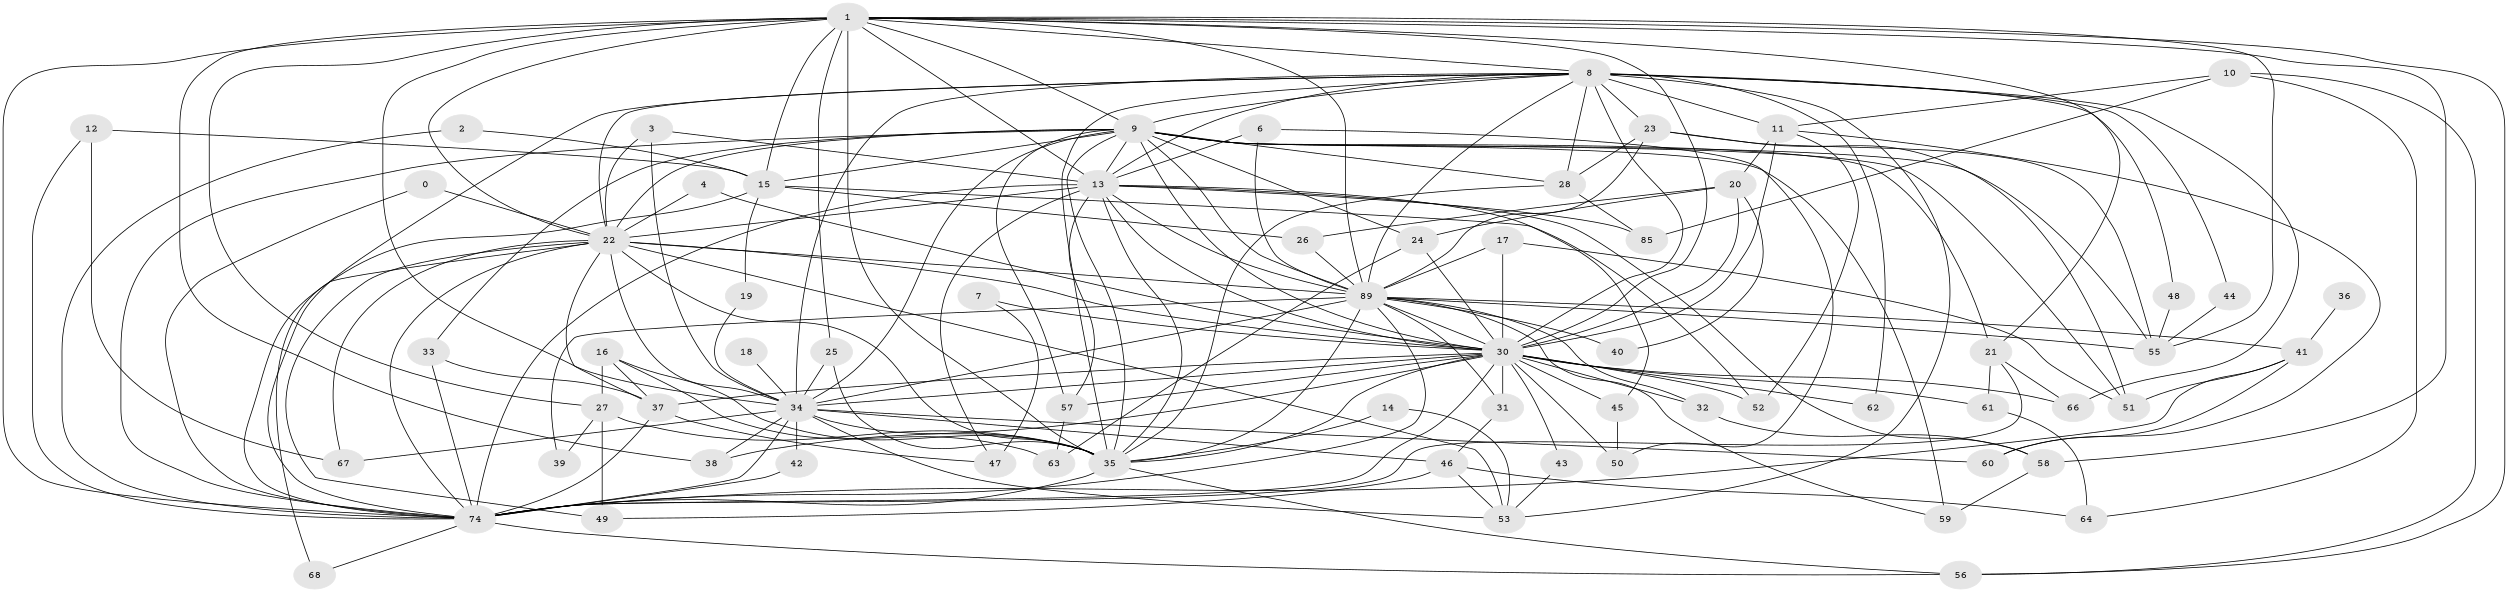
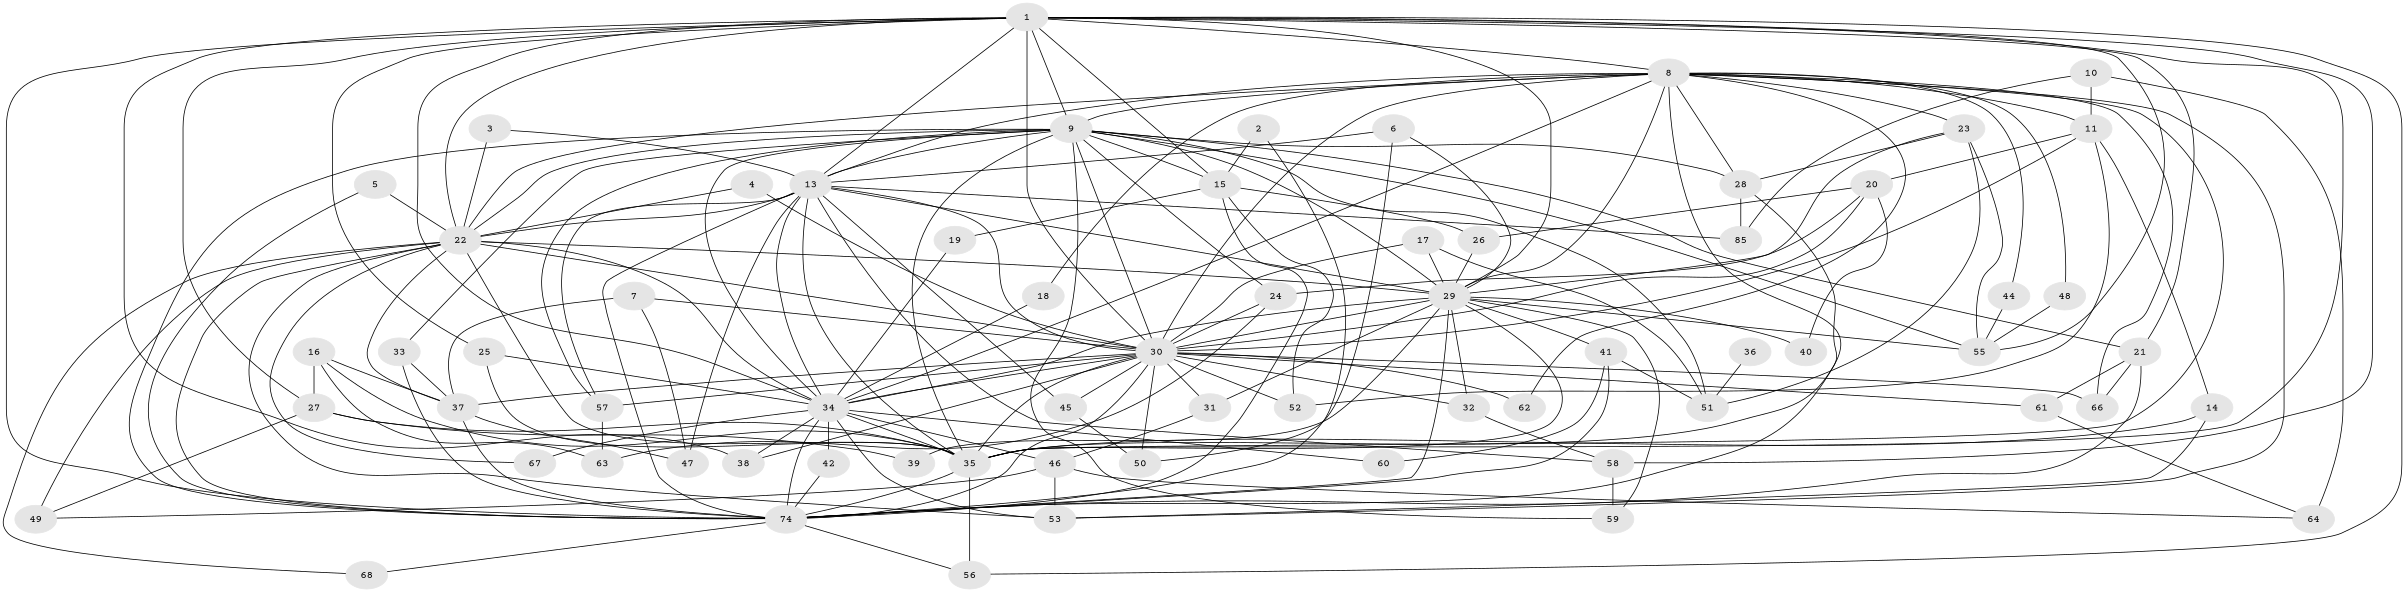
edge "8" -- "18": added
node "12": removed
node "0": label "0" -> "5"
edge "11" -- "60": now "11" -- "14"
edge "3" -- "34": now "13" -- "34"
node "89": label "89" -> "29"
edge "7" -- "37": added
edge "36" -- "41": now "36" -- "51"
edge "10" -- "56": removed
node "43": removed
